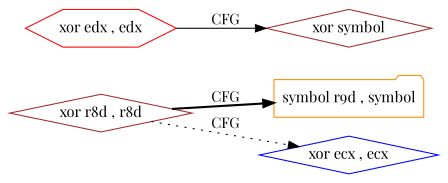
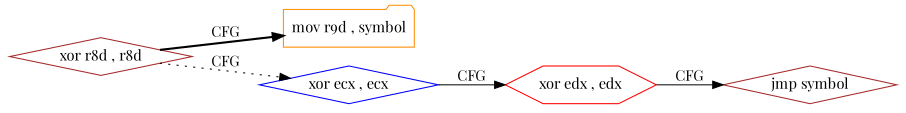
node "xor symbol": label "xor symbol" -> "jmp symbol"
edge "xor ecx , ecx" -> "xor edx , edx": added, label "CFG"
node "symbol r9d , symbol": label "symbol r9d , symbol" -> "mov r9d , symbol"
